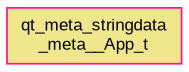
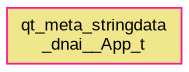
node "qt_meta_stringdata _meta__App_t": label "qt_meta_stringdata _meta__App_t" -> "qt_meta_stringdata _dnai__App_t"
